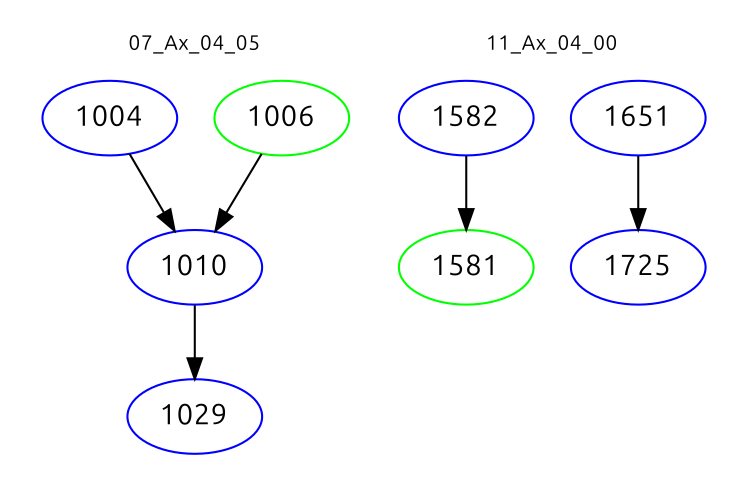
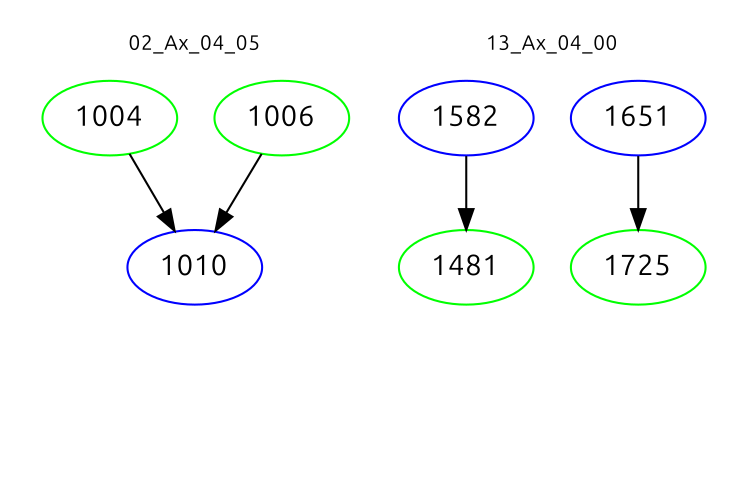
cluster "07_Ax_04_05": label "07_Ax_04_05" -> "02_Ax_04_05"
cluster "11_Ax_04_00": label "11_Ax_04_00" -> "13_Ax_04_00"
node "1004": color blue -> green
node "1581": label "1581" -> "1481"
node "1725": color blue -> green
node "1029": removed
